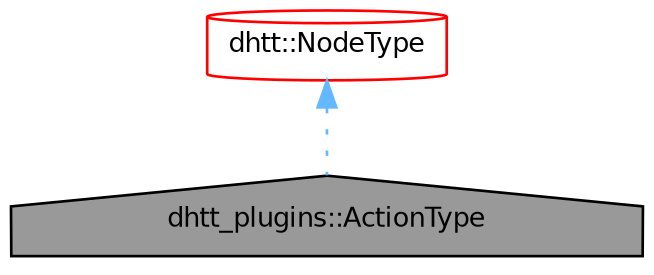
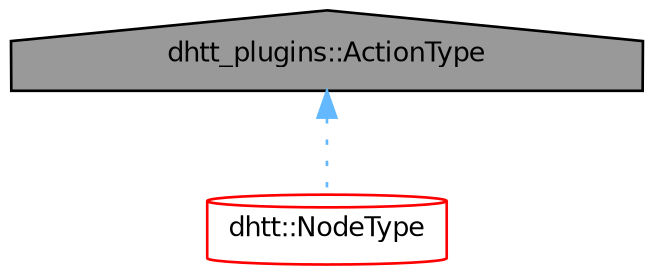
edge "dhtt_plugins::ActionType" -> "dhtt::NodeType": reversed
